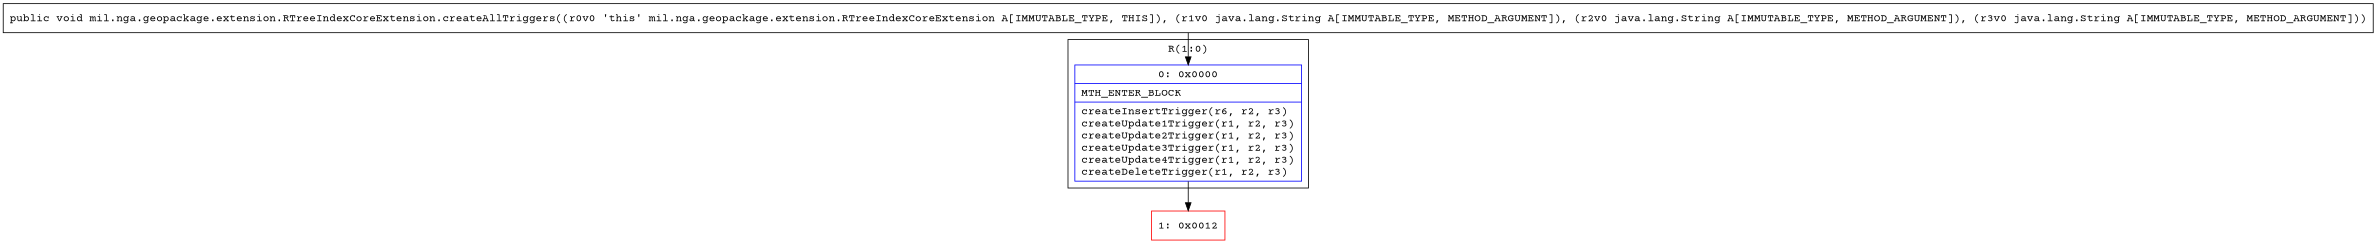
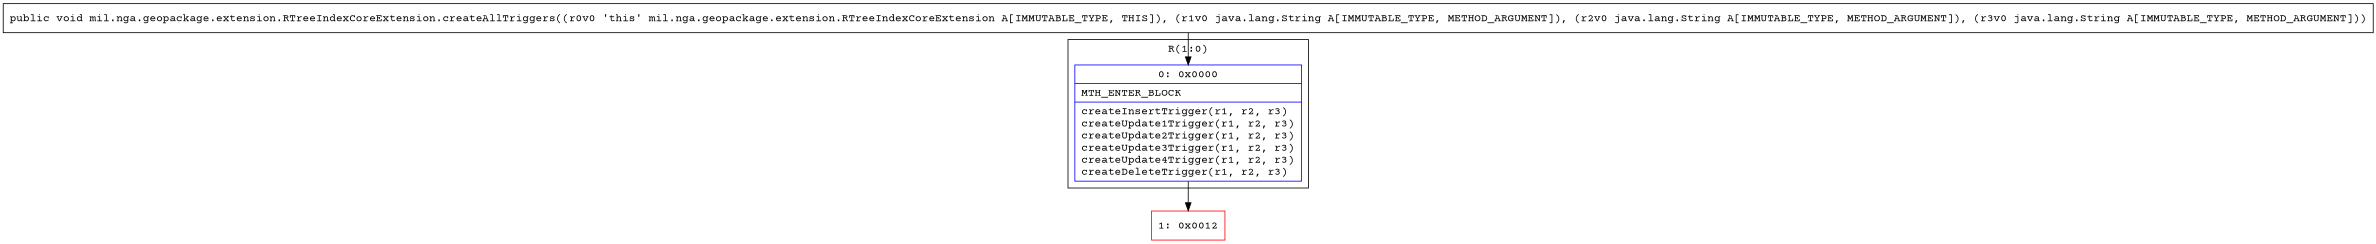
node "0: 0x0000": text "createInsertTrigger(r6, r2, r3)" -> "createInsertTrigger(r1, r2, r3)"
